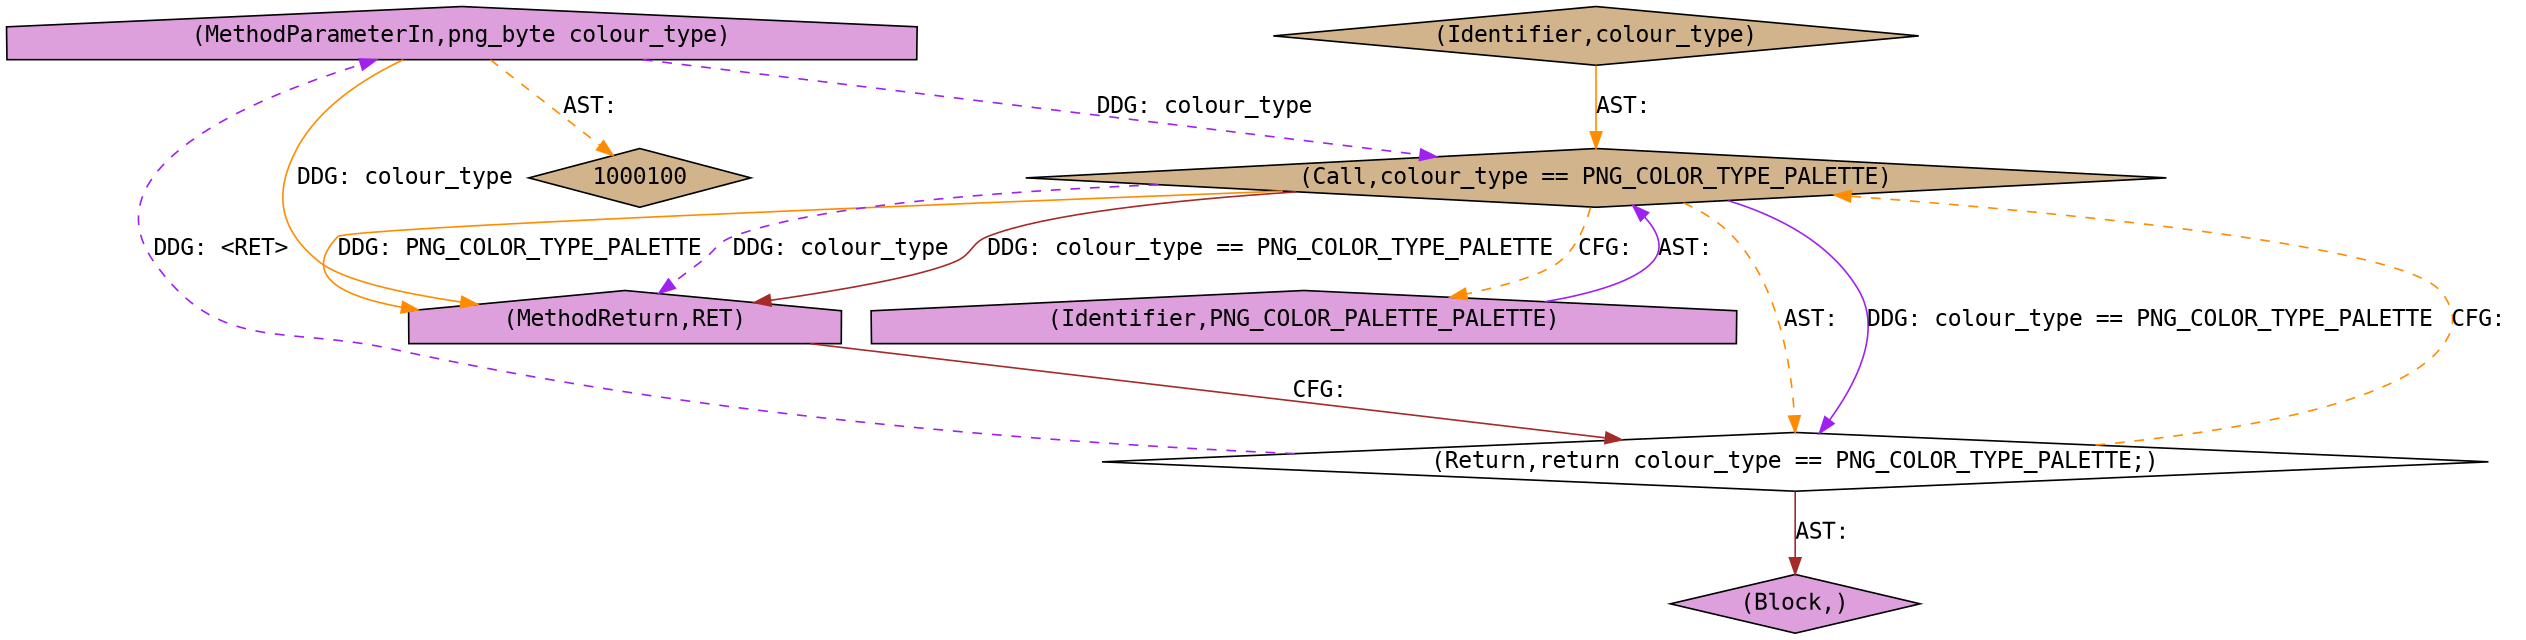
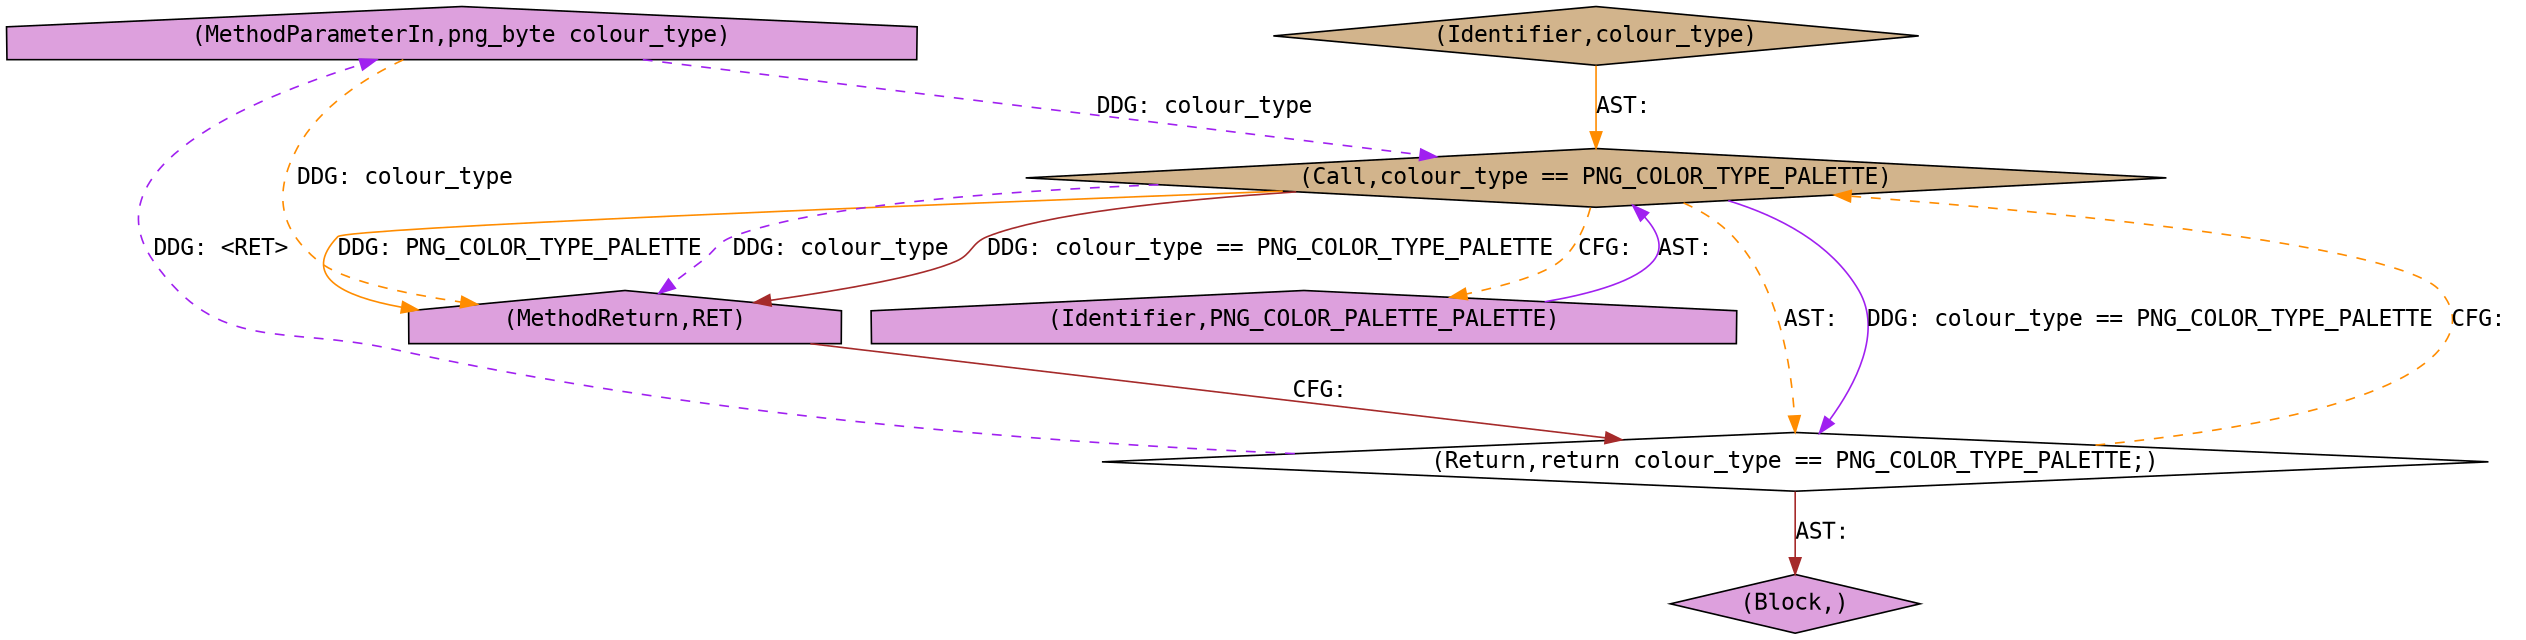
node "1000100": removed
edge "(MethodParameterIn,png_byte colour_type)" -> "(MethodReturn,RET)": style solid -> dashed
